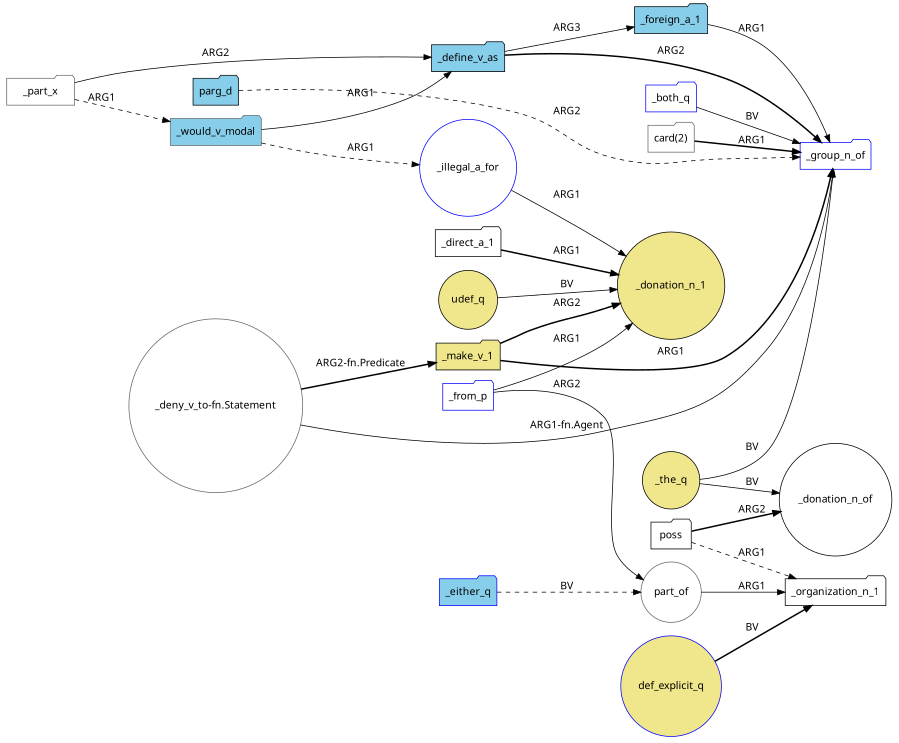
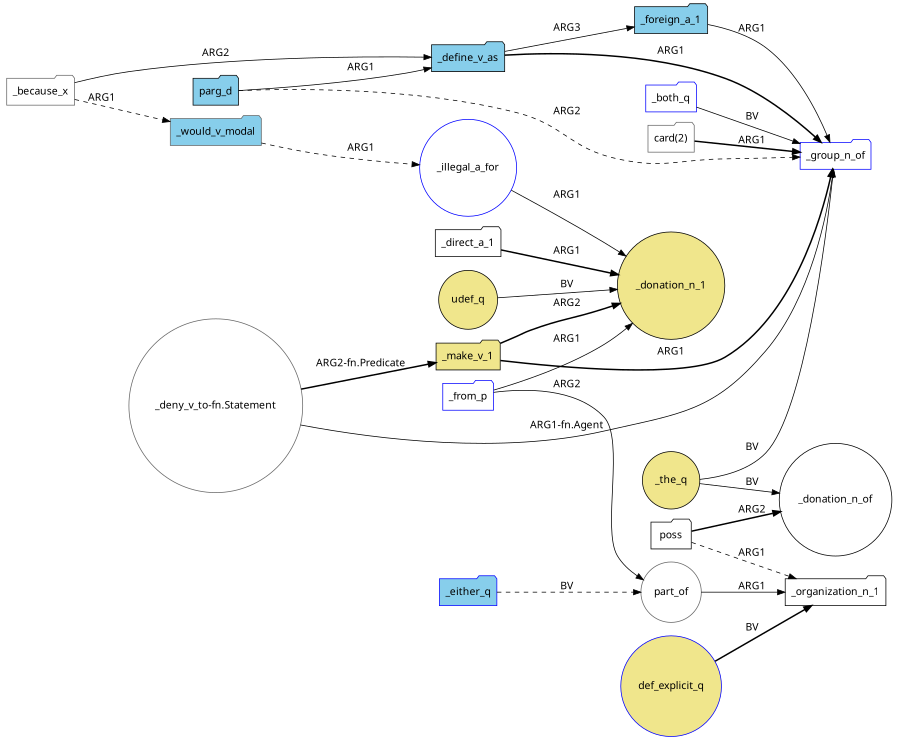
edge "_define_v_as" -> "_group_n_of": label "ARG2" -> "ARG1"
node "_part_x": label "_part_x" -> "_because_x"
edge "_would_v_modal" -> "_define_v_as": now "parg_d" -> "_define_v_as"
